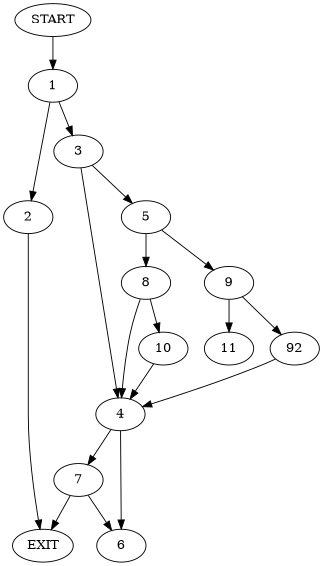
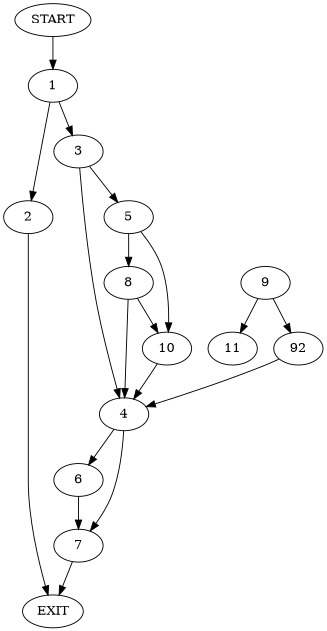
edge "5" -> "9": now "5" -> "10"
edge "7" -> "6": reversed
